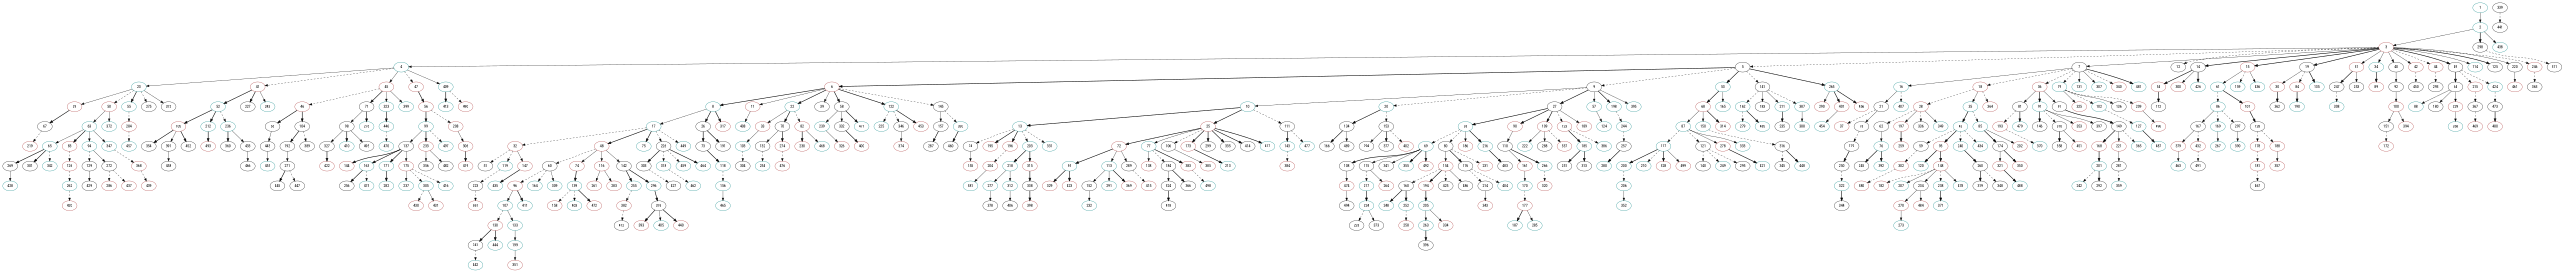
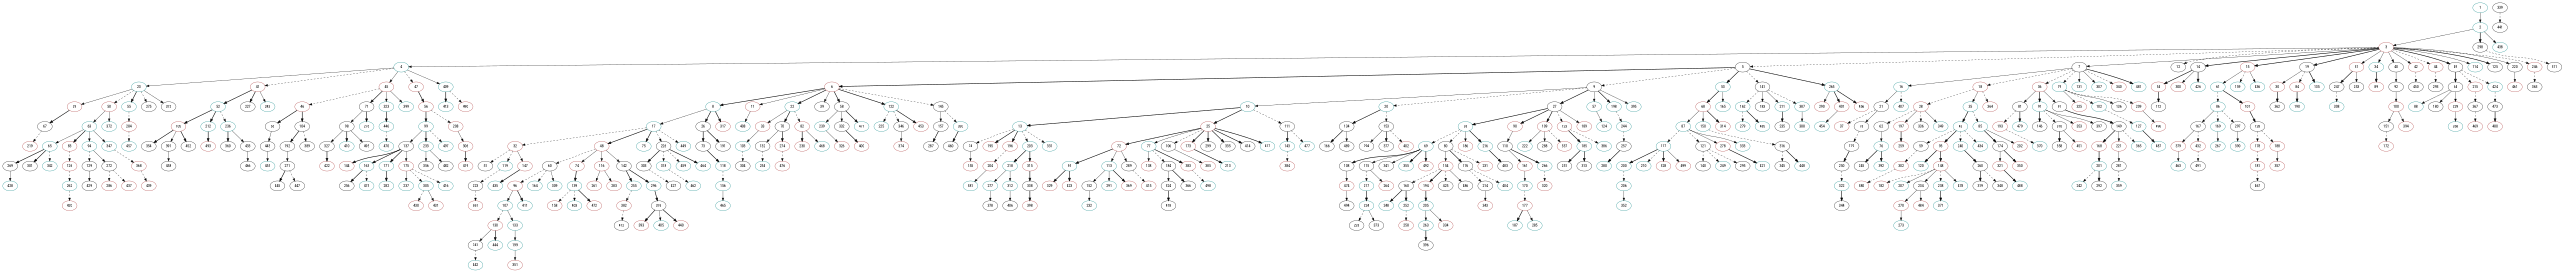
node "233": color brown -> teal
edge "130" -> "241": style bold -> solid
